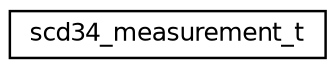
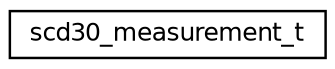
node "scd34_measurement_t": label "scd34_measurement_t" -> "scd30_measurement_t"
